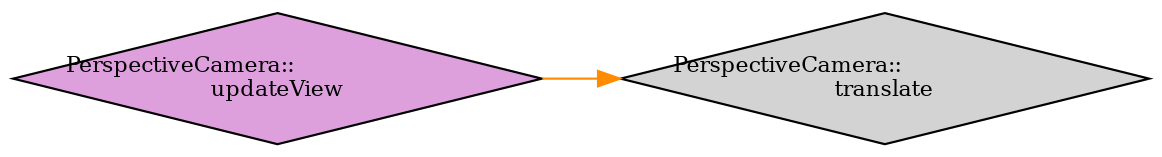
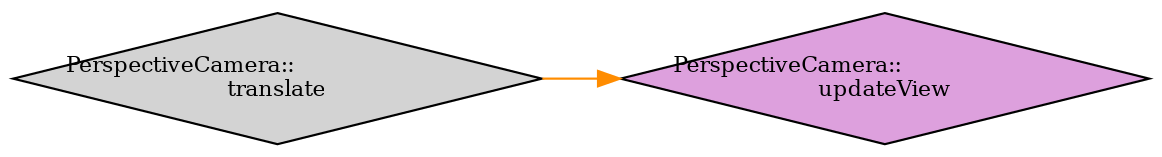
edge "PerspectiveCamera:: updateView" -> "PerspectiveCamera:: translate": reversed
